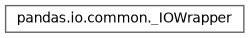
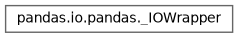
node "pandas.io.common._IOWrapper": label "pandas.io.common._IOWrapper" -> "pandas.io.pandas._IOWrapper"
